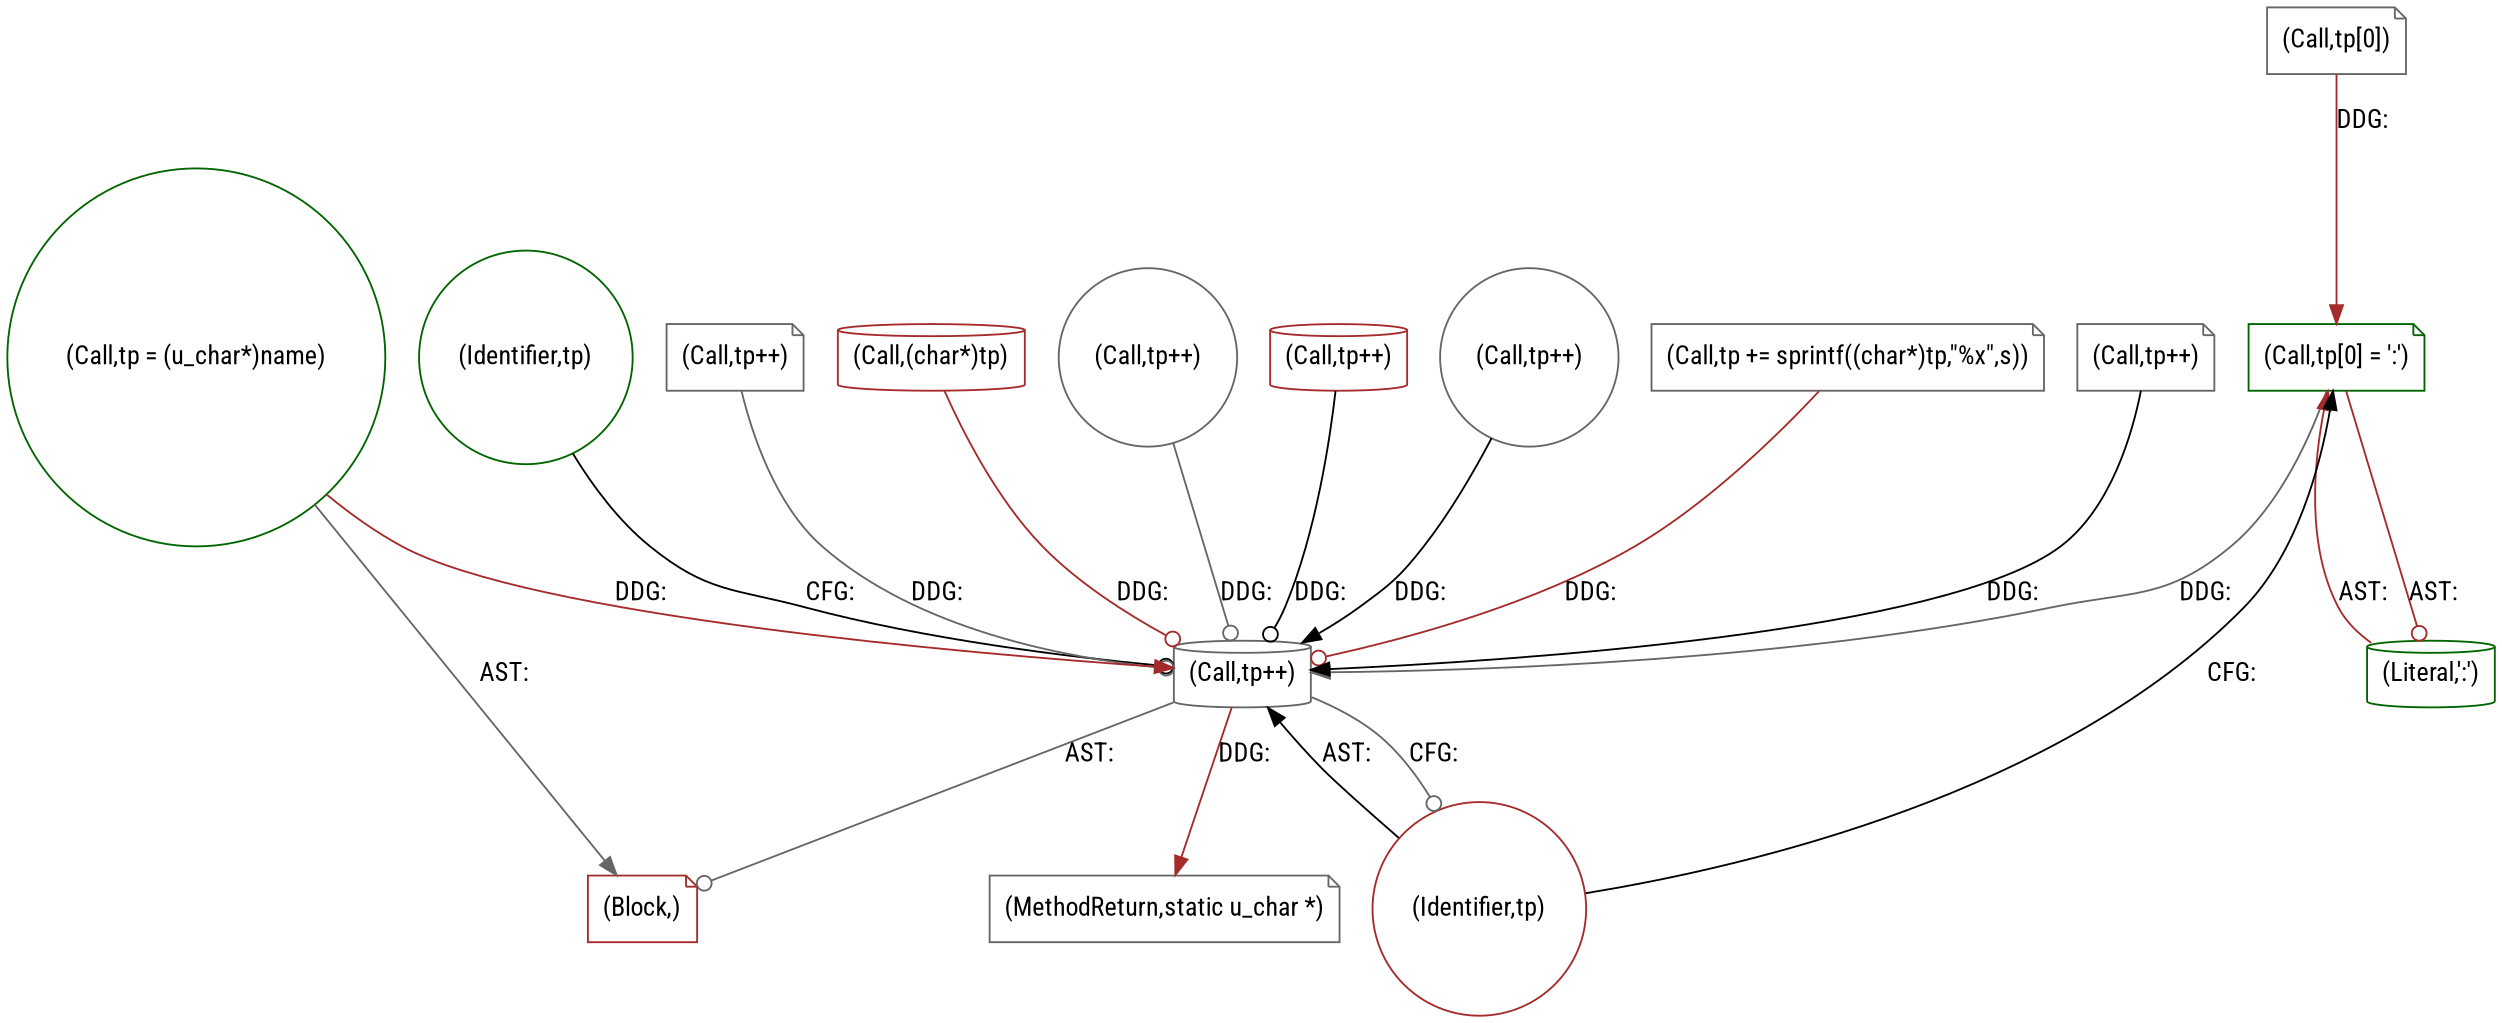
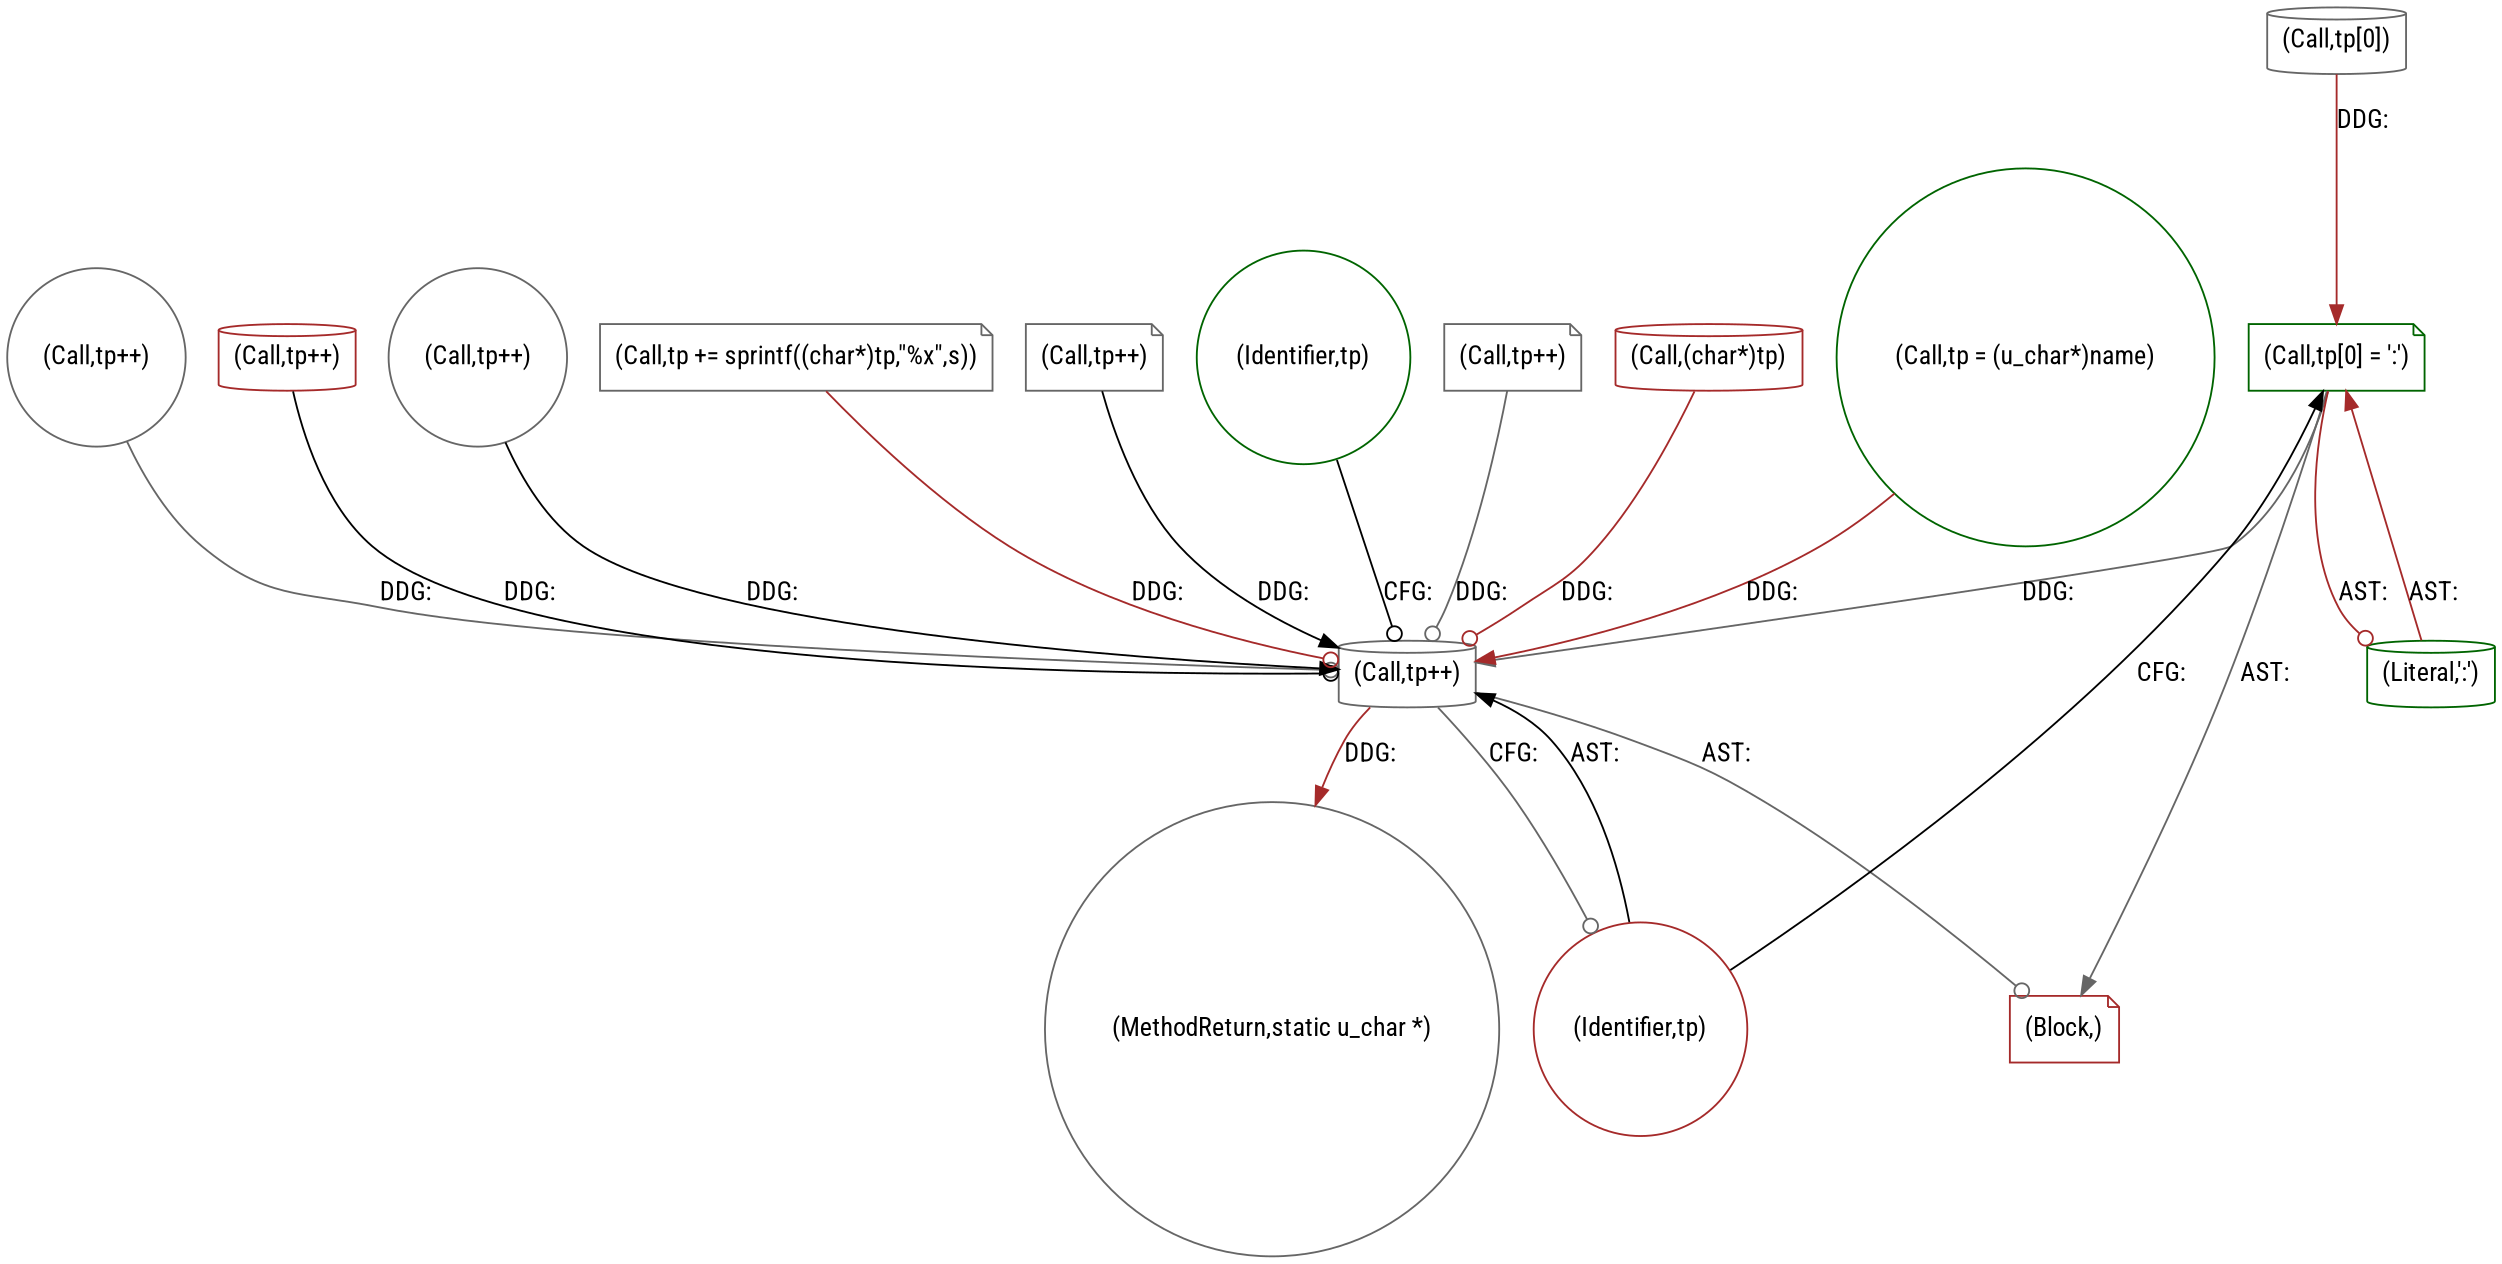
node "(Call,tp[0])": shape note -> cylinder
edge "(Call,tp = (u_char*)name)" -> "(Block,)": now "(Call,tp[0] = ':')" -> "(Block,)"
node "(MethodReturn,static u_char *)": shape note -> circle
